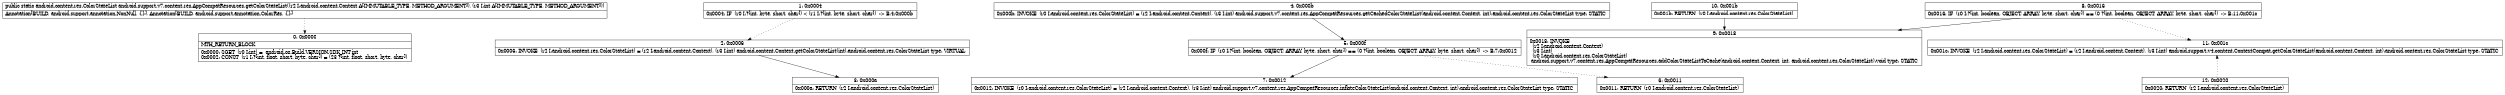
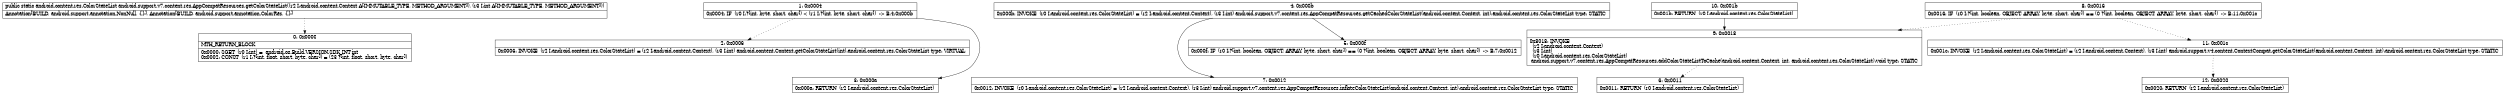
edge "8: 0x0016" -> "9: 0x0018": style solid -> dotted
node "9: 0x0018": text "0x0018: INVOKE" -> "0x8018: INVOKE"
edge "2: 0x0006" -> "3: 0x000a": now "1: 0x0004" -> "3: 0x000a"
edge "5: 0x000f" -> "7: 0x0012": now "4: 0x000b" -> "7: 0x0012"
edge "5: 0x000f" -> "6: 0x0011": now "9: 0x0018" -> "6: 0x0011"
edge "12: 0x0020" -> "11: 0x001c": reversed
